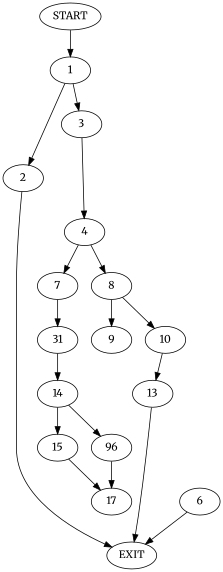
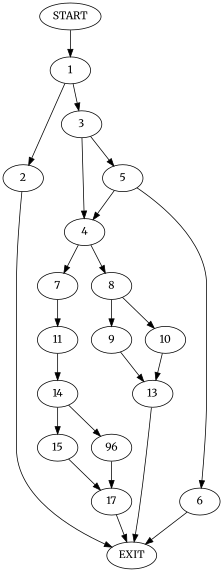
node "5": added
node "31": label "31" -> "11"
edge "9" -> "13": added
edge "17" -> "EXIT": added
